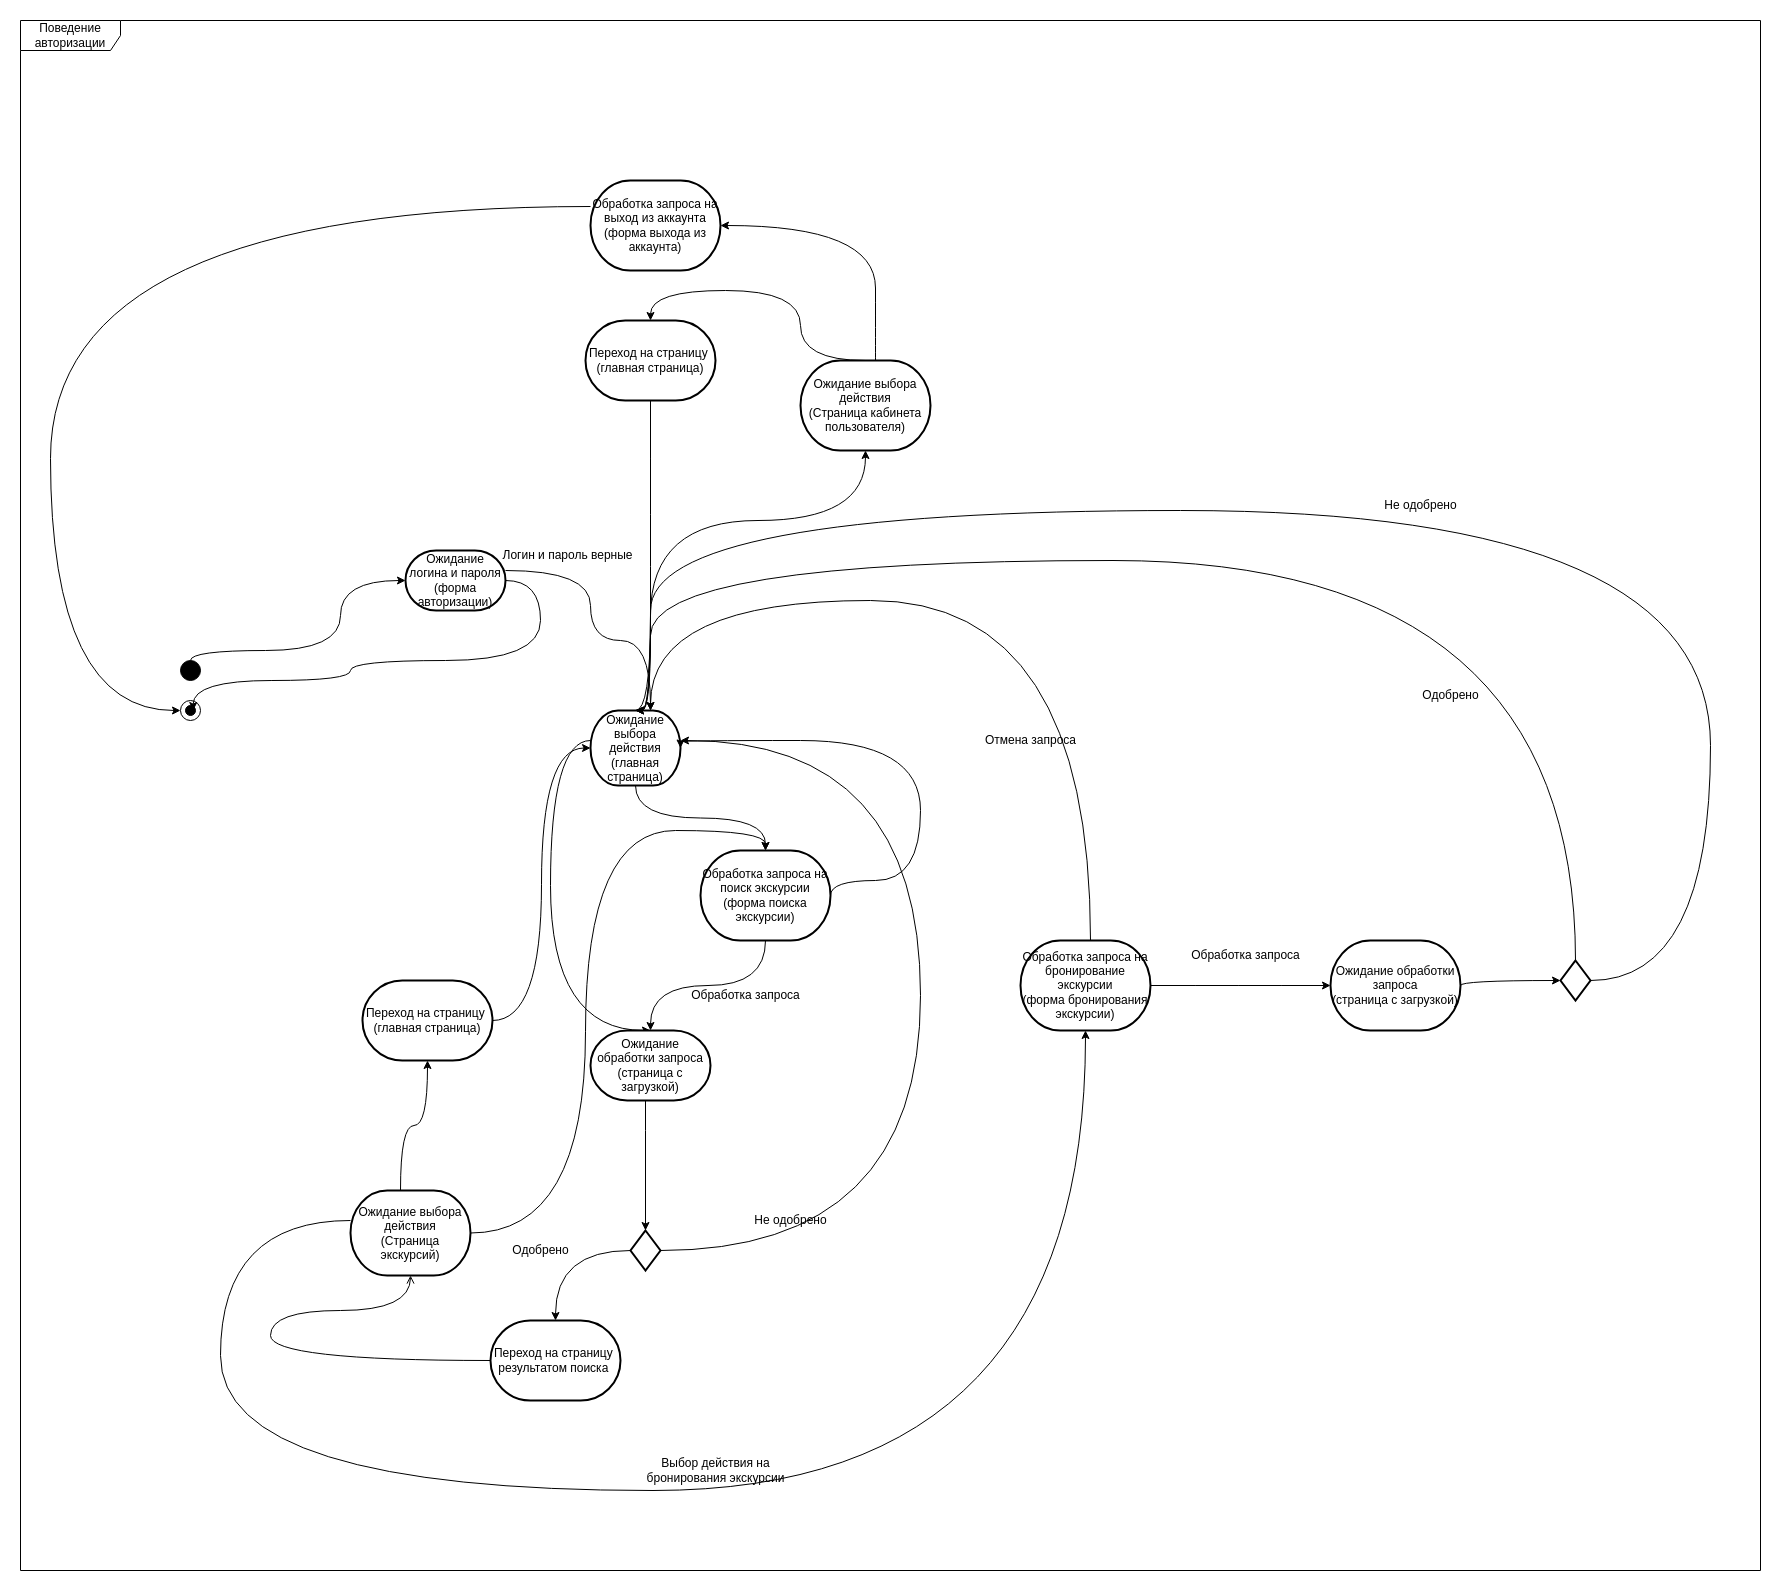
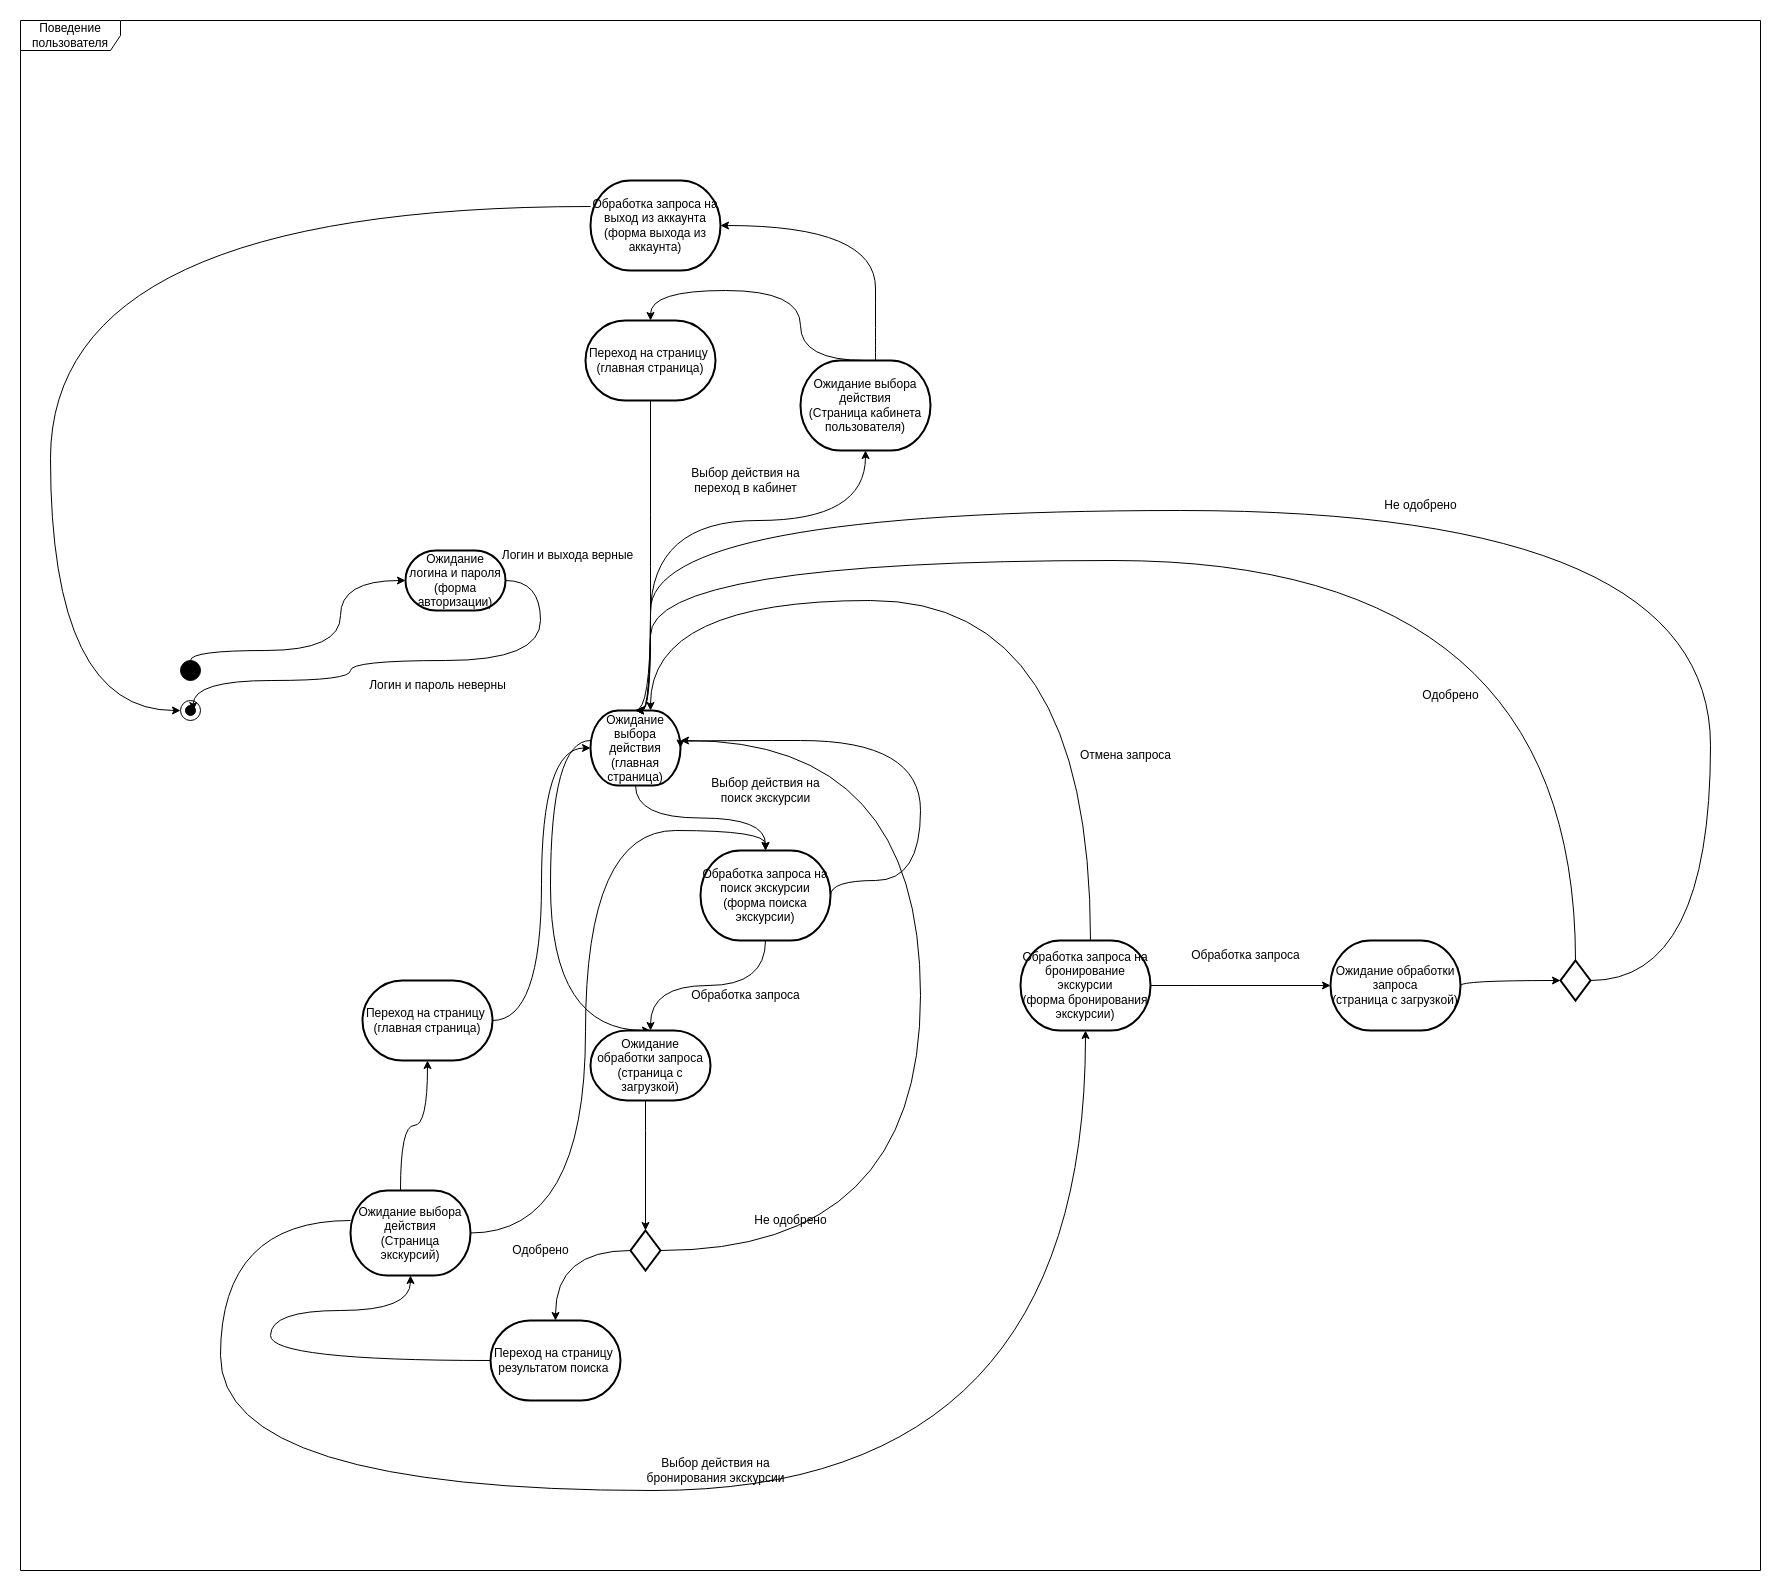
node "Поведение авторизации": label "Поведение авторизации" -> "Поведение пользователя"
node "Выбор действия на переход в кабинет": added
node "Логин и пароль верные": label "Логин и пароль верные" -> "Логин и выхода верные"
edge "Ожидание логина и пароля (форма авторизации)" -> "Ожидание выбора действия (главная страница)": removed
node "Логин и пароль неверны": added
node "Отмена запроса": moved (1031, 741) -> (1126, 756)
node "Выбор действия на поиск экскурсии": added
edge "Переход на страницу результатом поиска" -> "Ожидание выбора действия (Страница экскурсий)": arrowhead open -> classic
